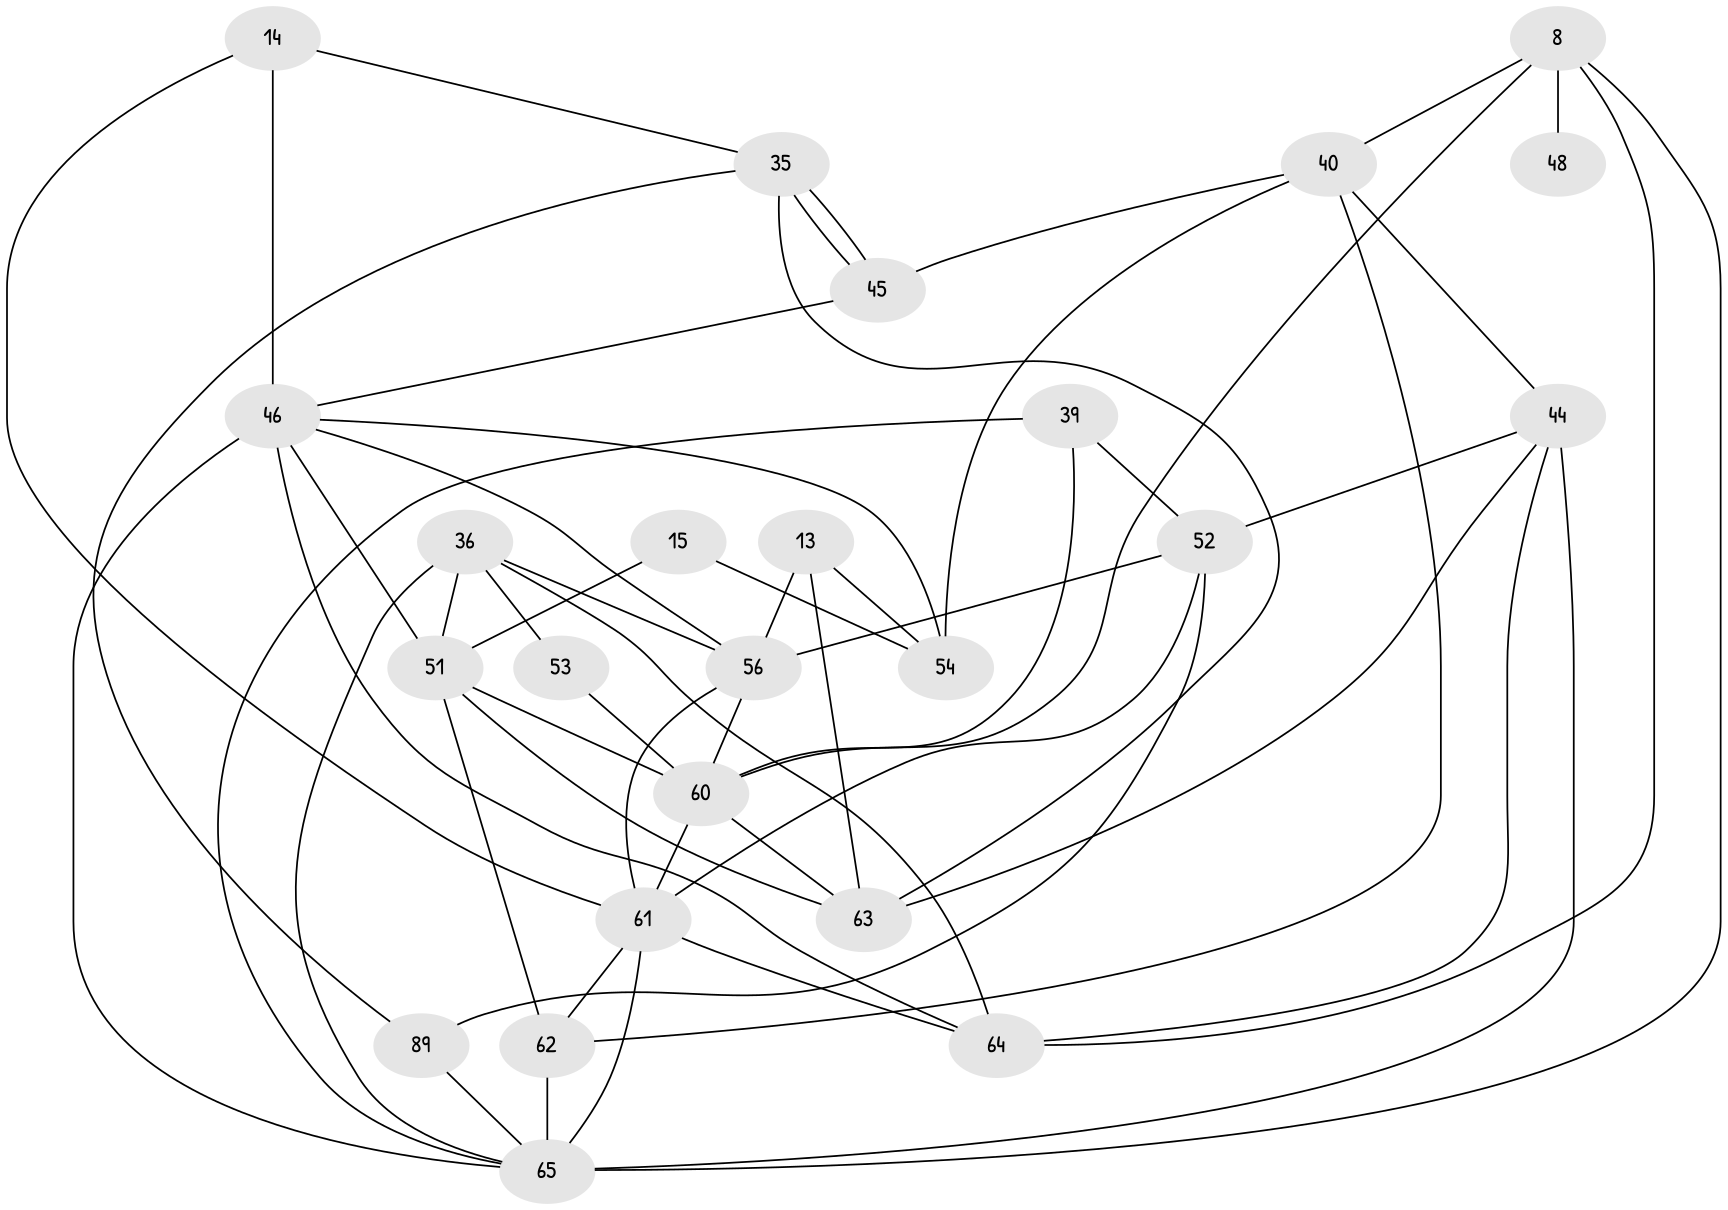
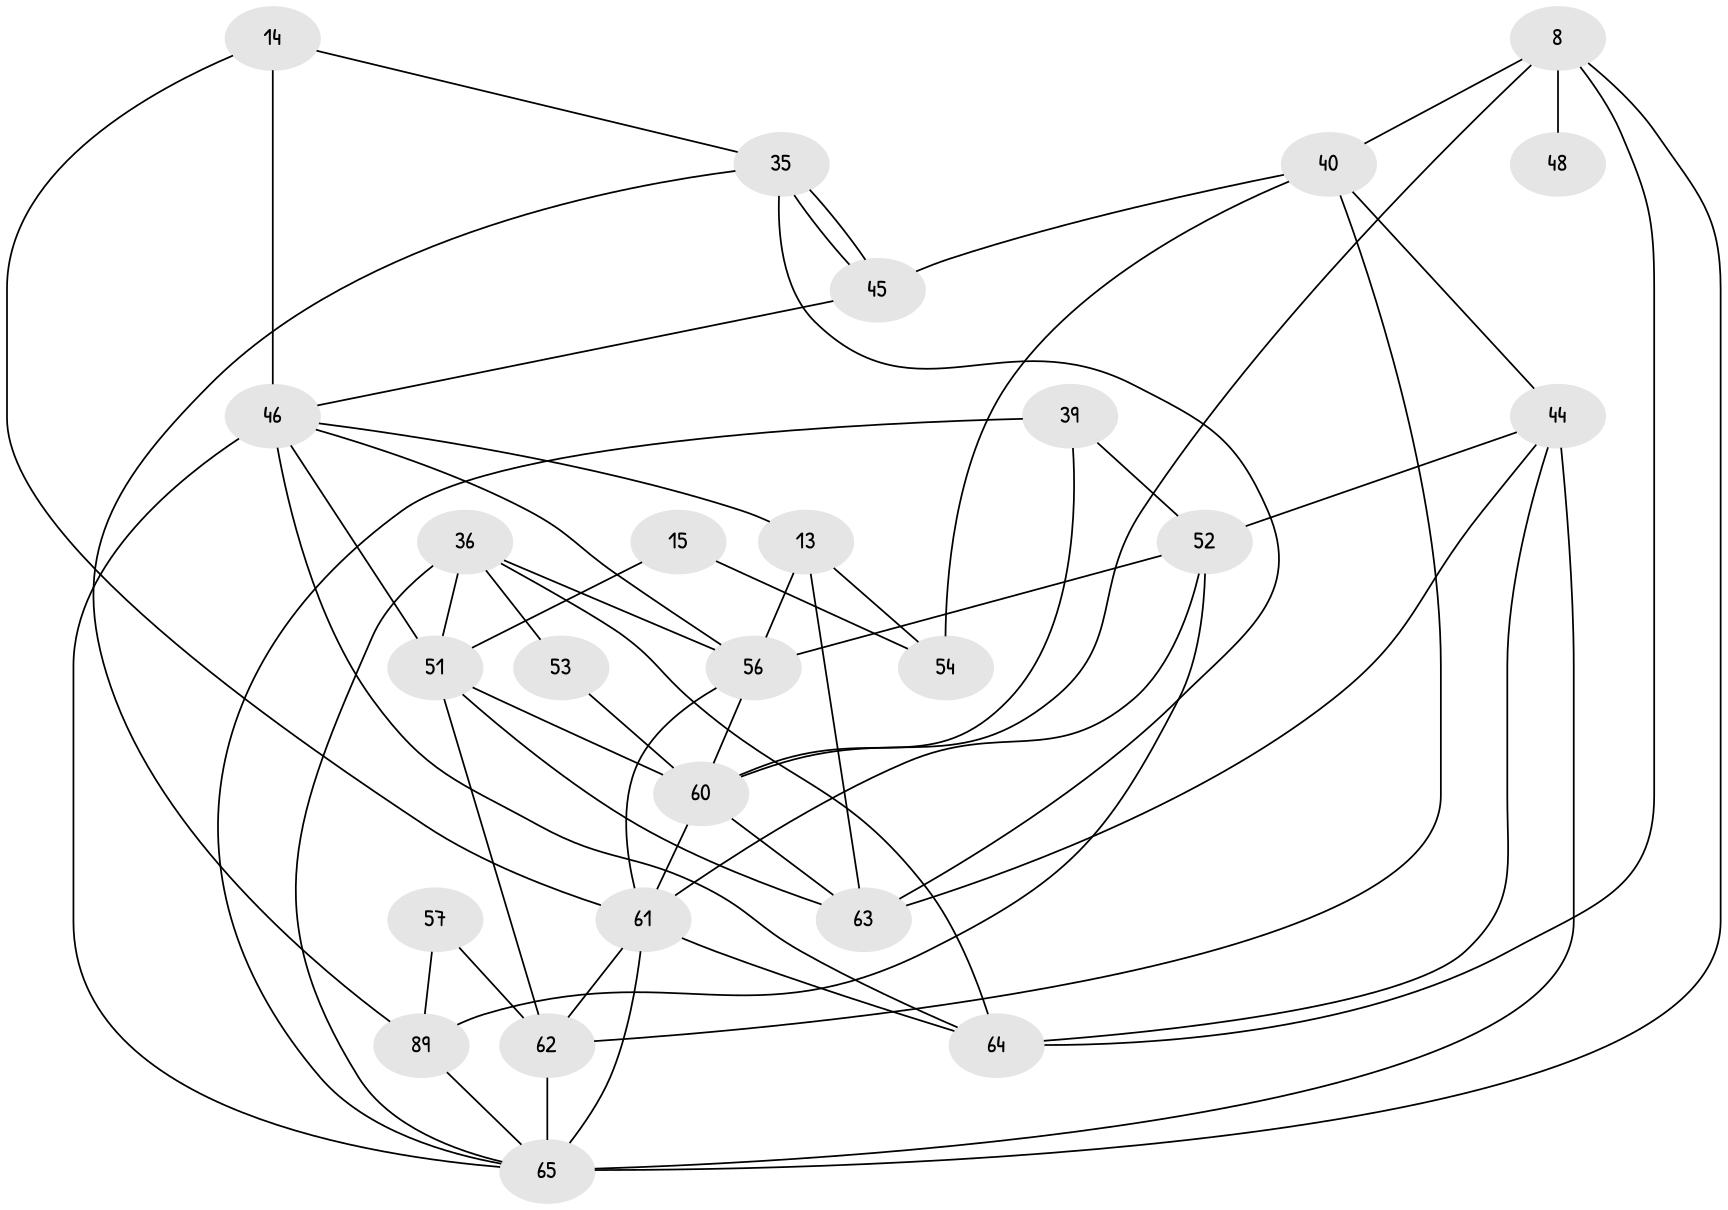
edge "46" -- "54": now "46" -- "13"
node "57": added
